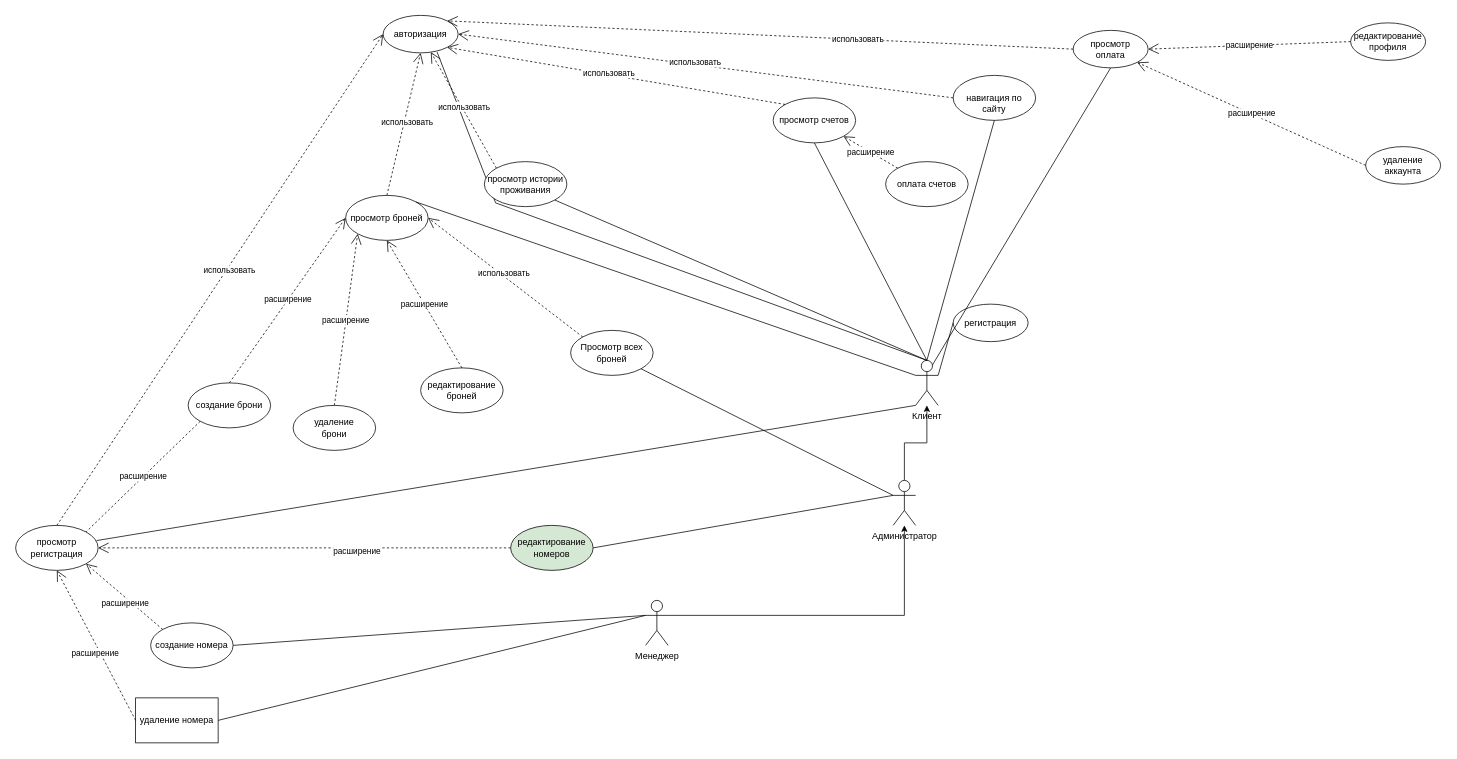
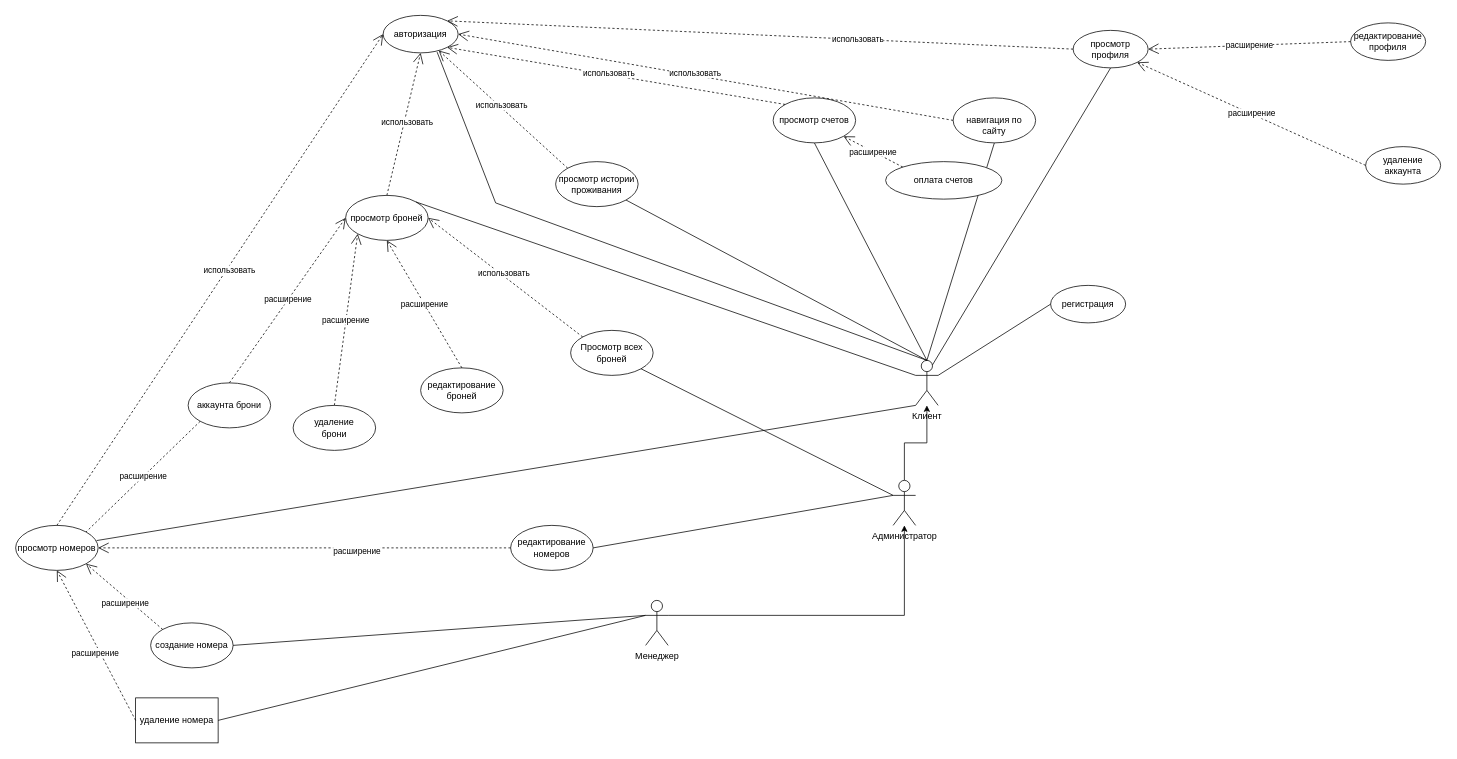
node "просмотр оплата": label "просмотр оплата" -> "просмотр профиля"
node "навигация по сайту": moved (994, 98) -> (994, 120)
node "просмотр истории проживания": moved (525, 184) -> (597, 184)
node "оплата счетов": size 83x45 -> 116x38
node "регистрация": moved (990, 323) -> (1088, 304)
node "создание брони": label "создание брони" -> "аккаунта брони"
node "просмотр регистрация": label "просмотр регистрация" -> "просмотр номеров"
node "редактирование номеров": fillcolor #d5e8d4 -> #ffffff
